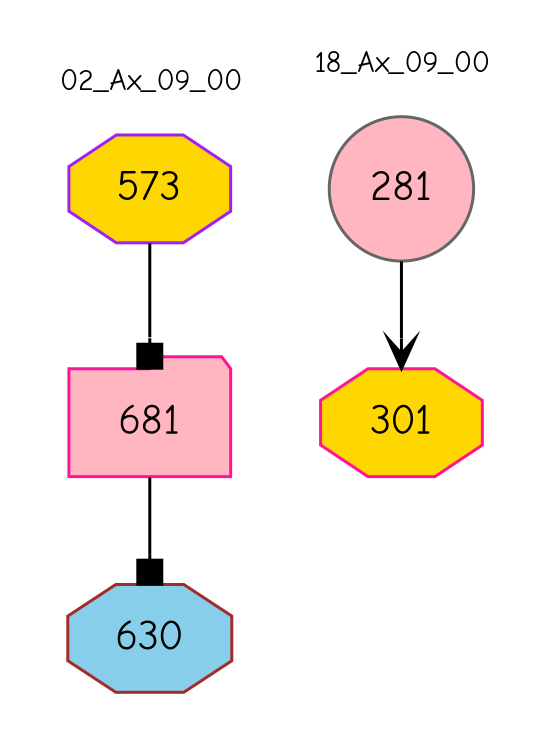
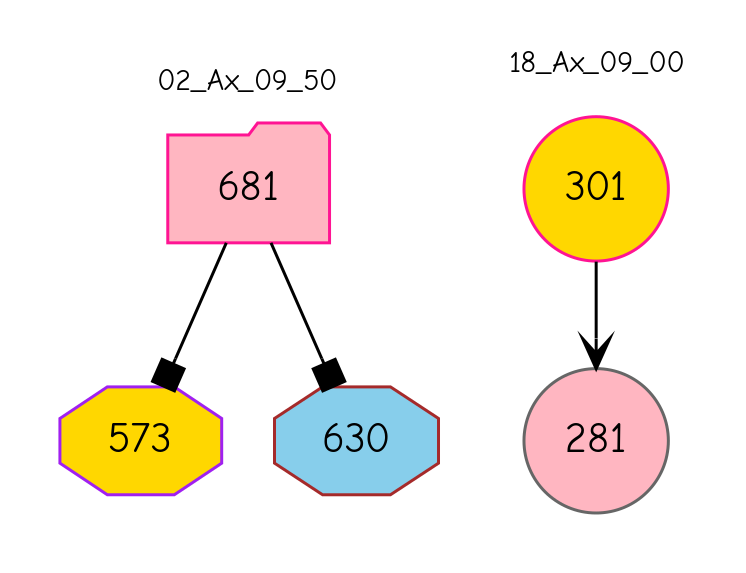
cluster "02_Ax_09_00": label "02_Ax_09_00" -> "02_Ax_09_50"
edge "573" -> "681": reversed
edge "281" -> "301": reversed
node "301": shape octagon -> circle
